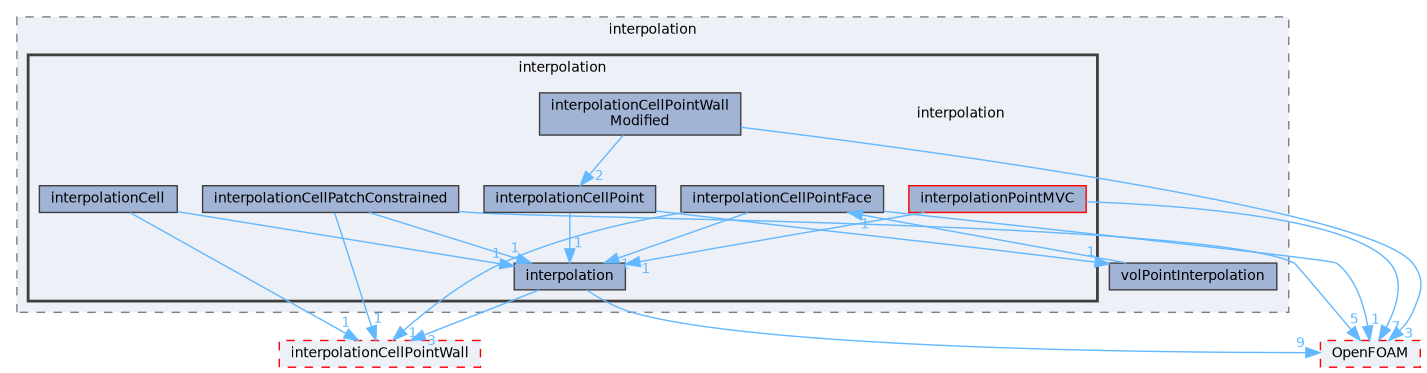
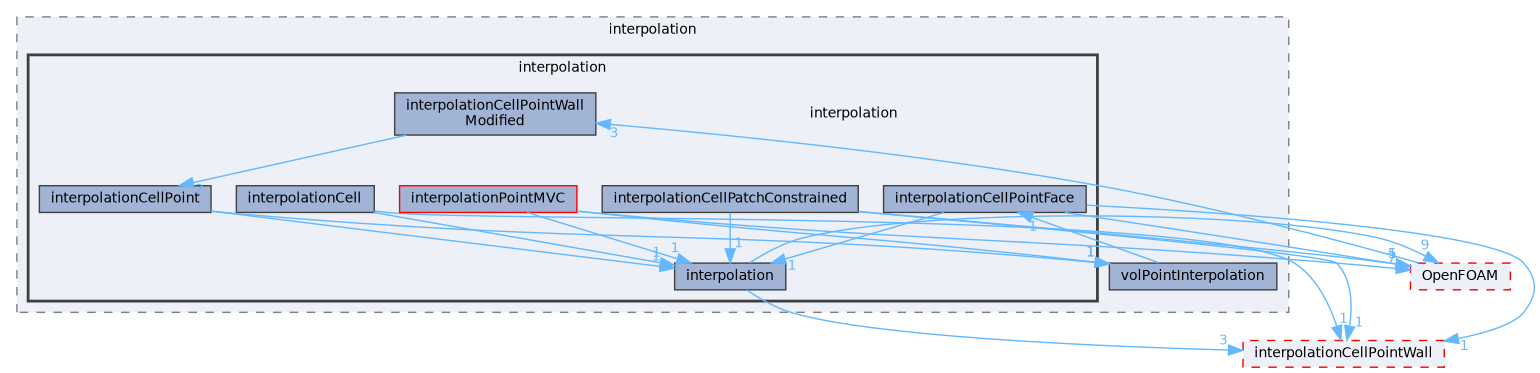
edge "interpolationCellPointWall Modified" -> "OpenFOAM": reversed
edge "interpolationPointMVC" -> "volPointInterpolation": added
